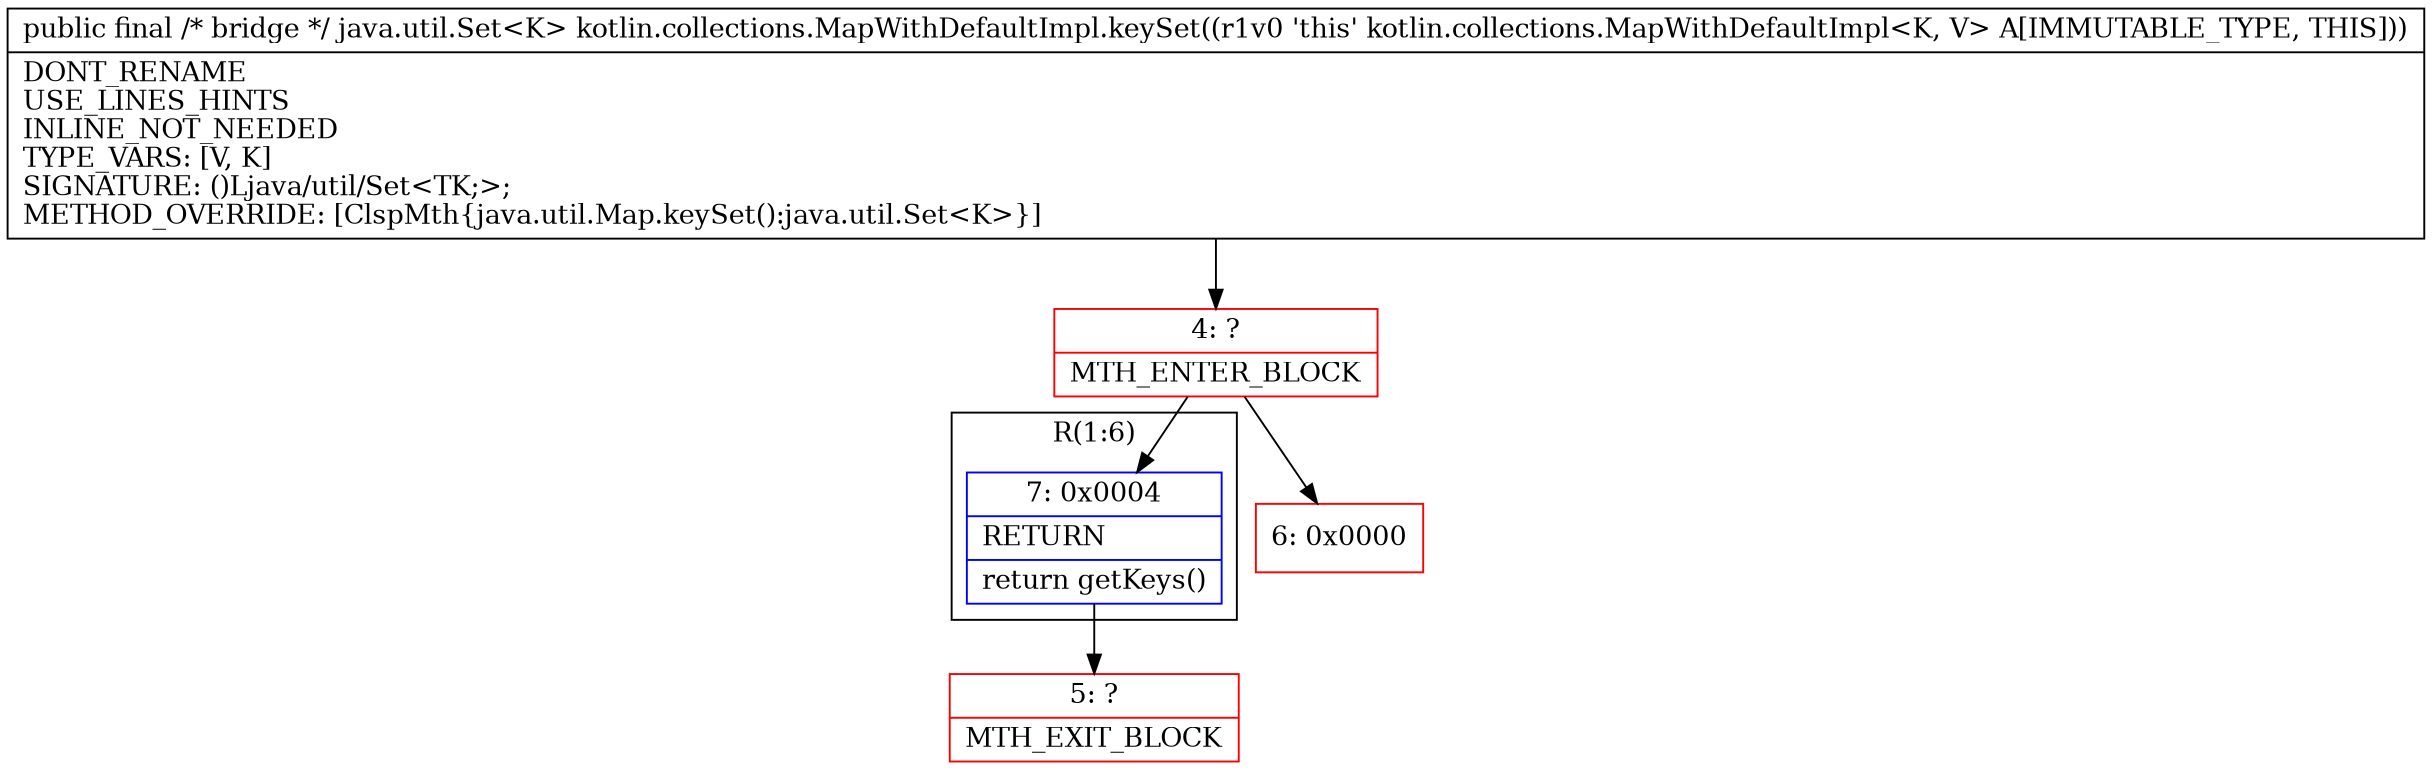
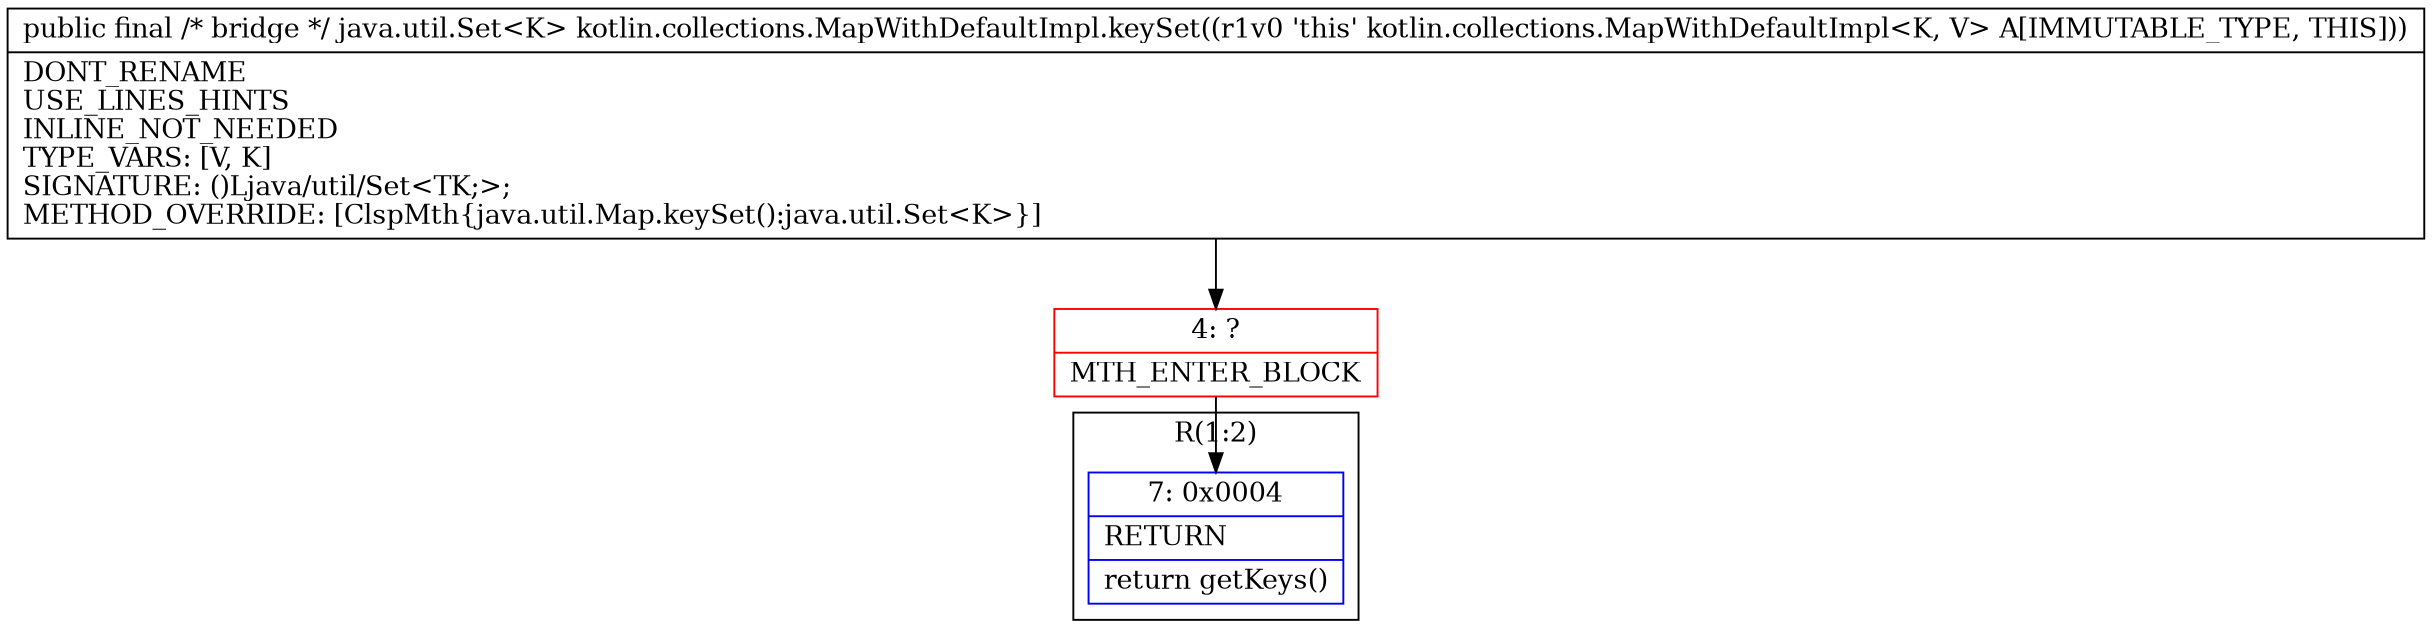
cluster "R(1:6)": label "R(1:6)" -> "R(1:2)"
node "6: 0x0000": removed
node "5: ?": removed
